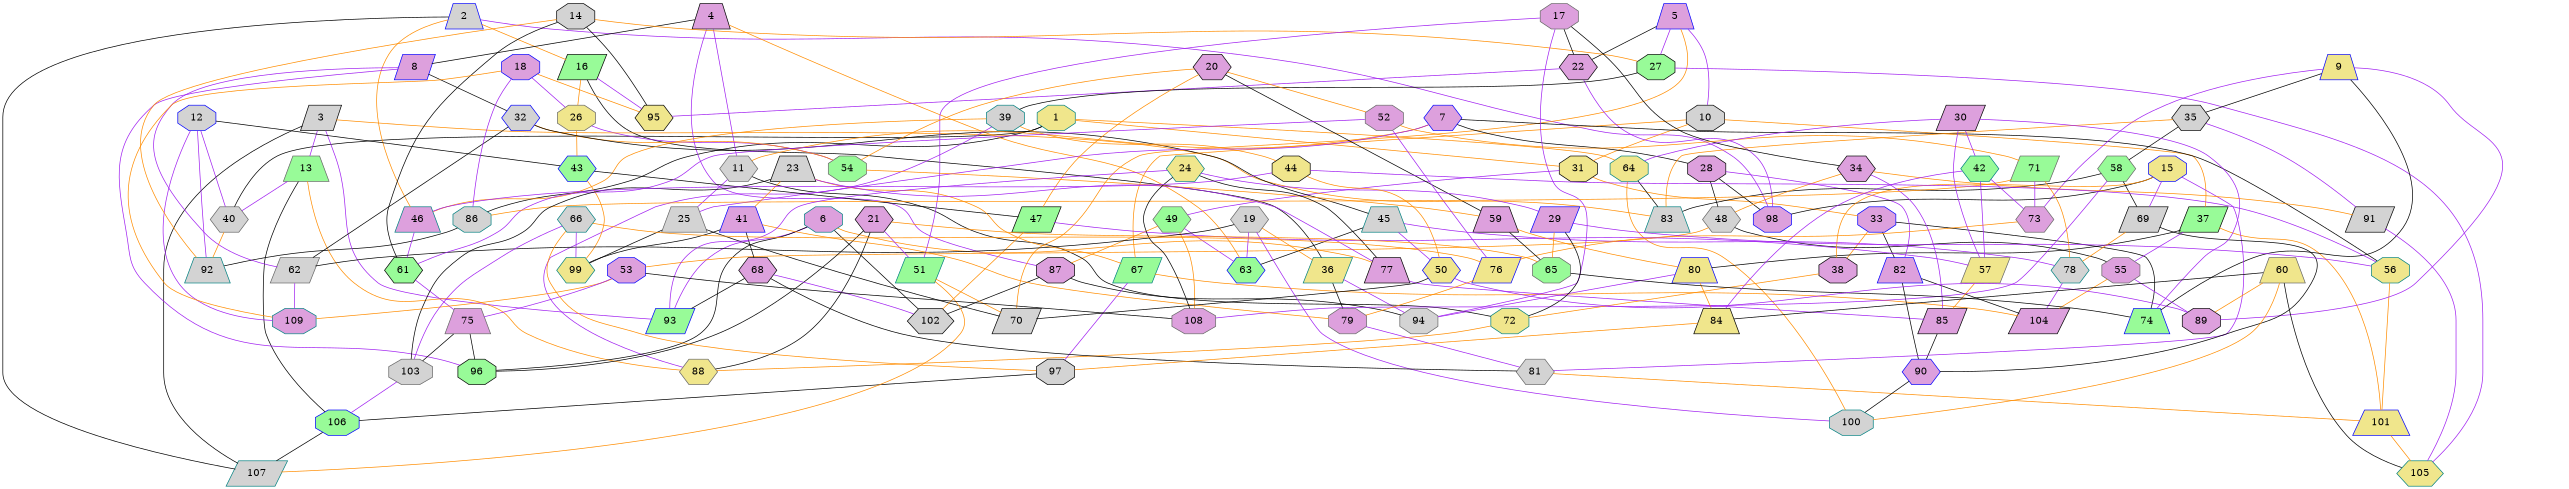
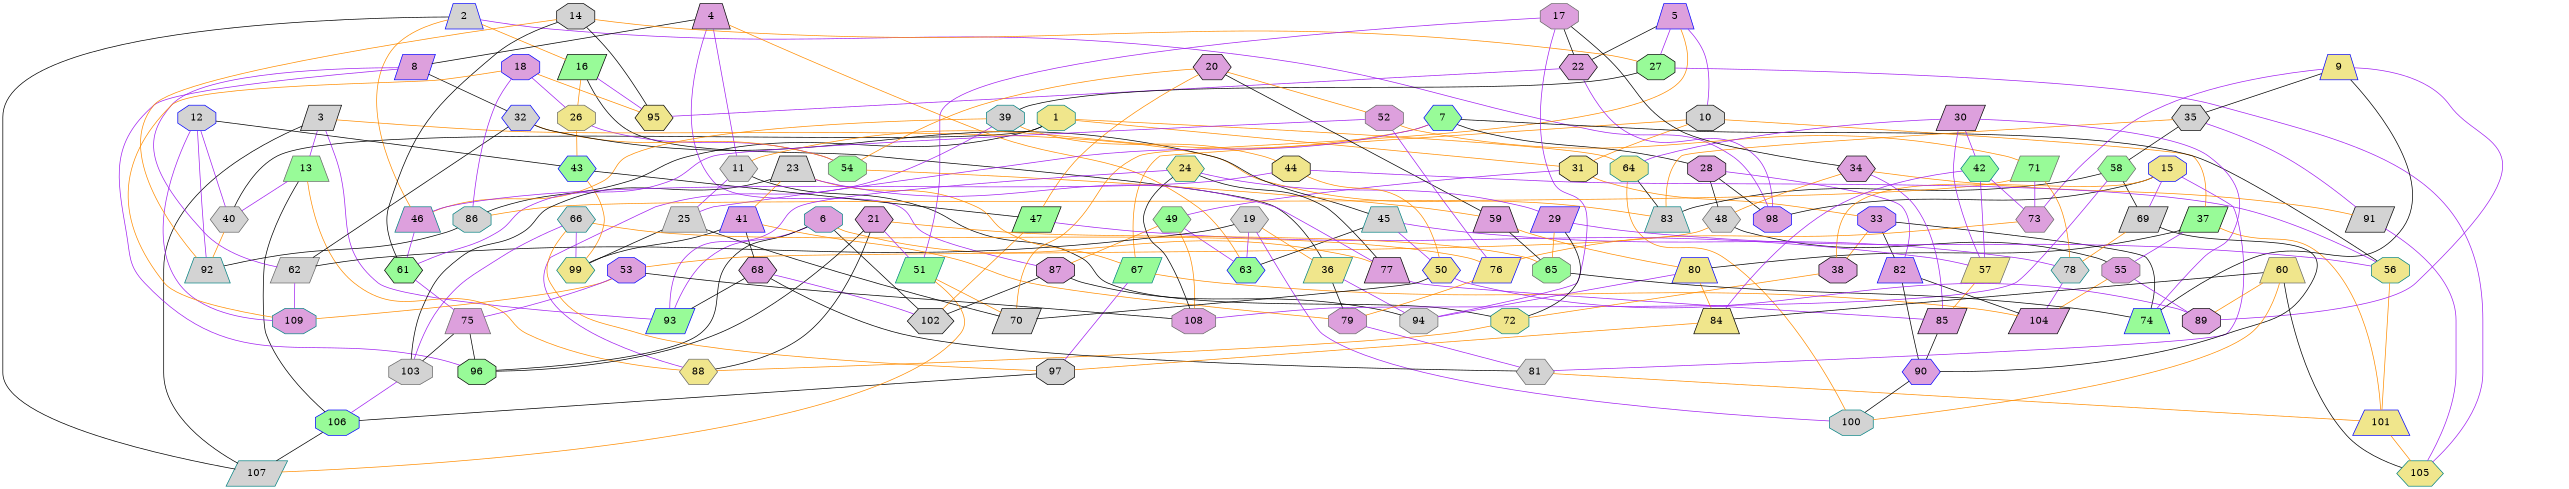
node "7": fillcolor plum -> palegreen
